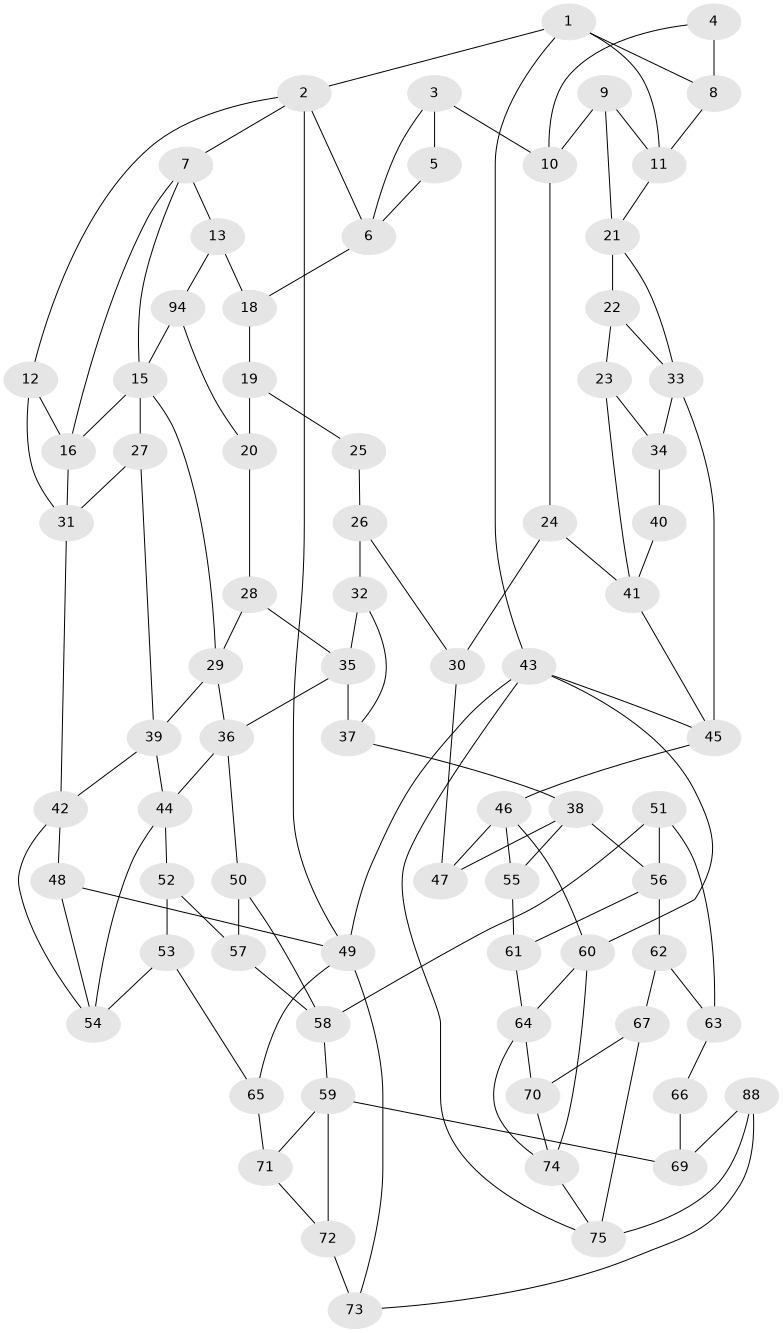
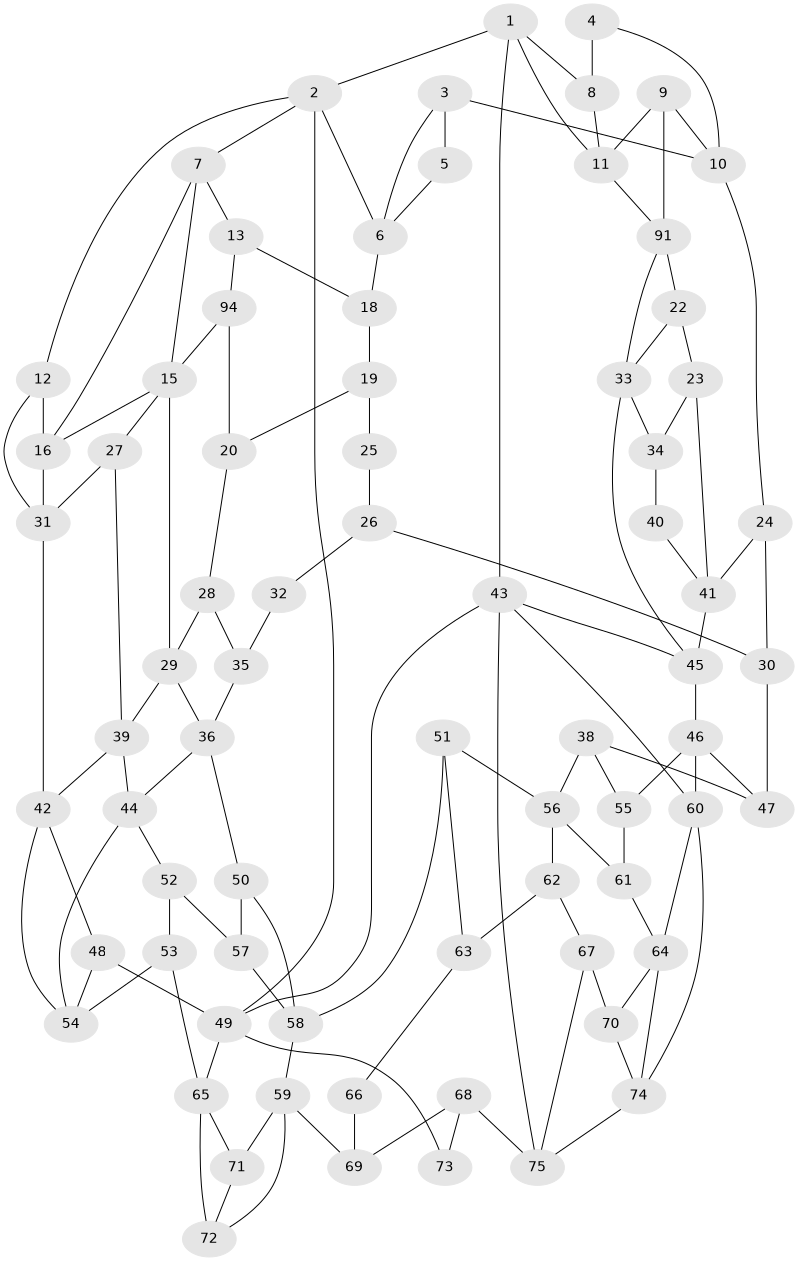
node "21": label "21" -> "91"
node "37": removed
node "88": label "88" -> "68"
edge "72" -- "73": now "72" -- "65"
